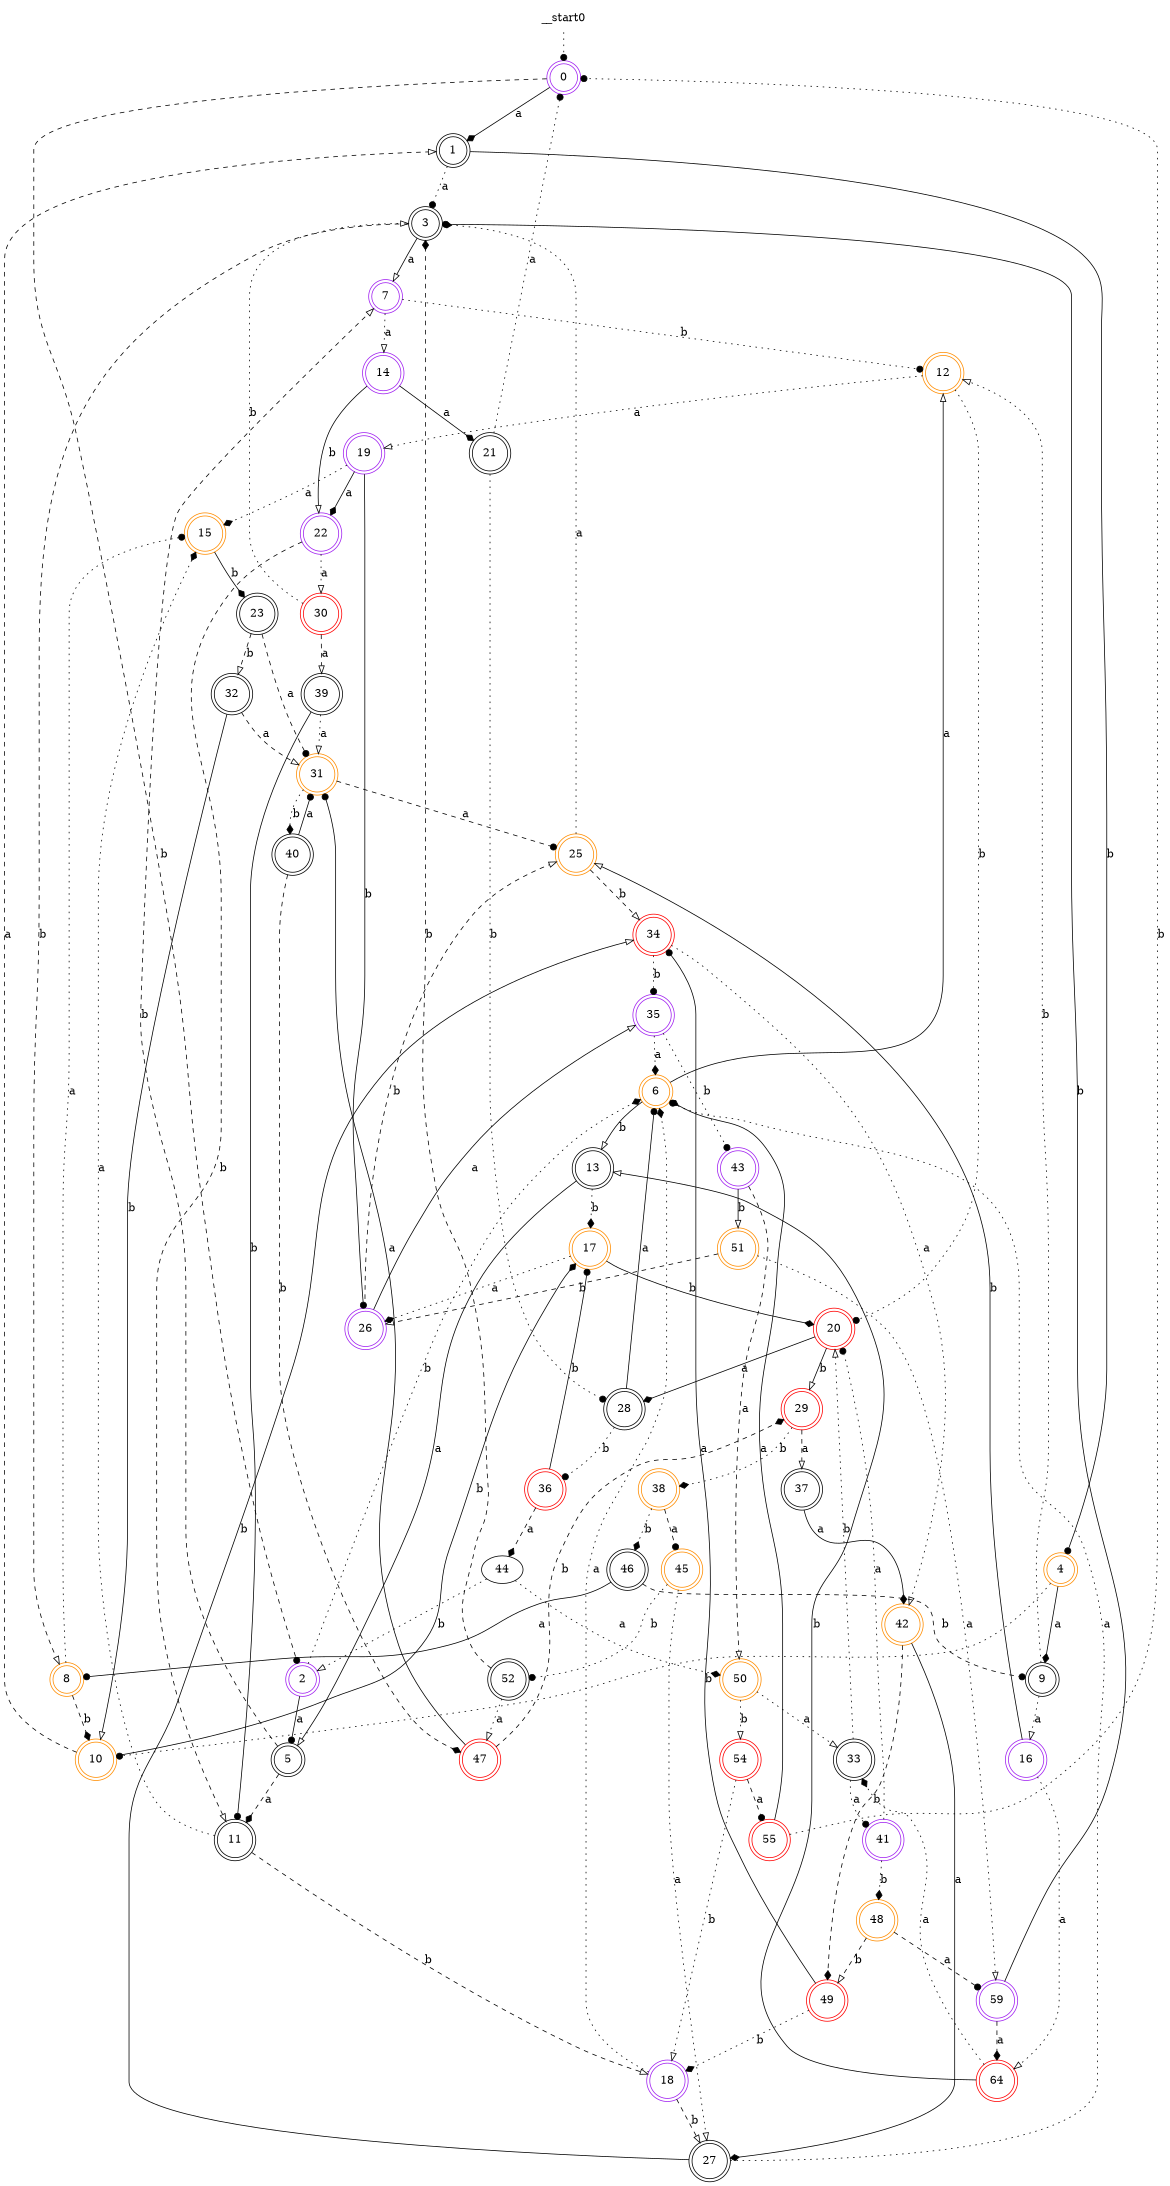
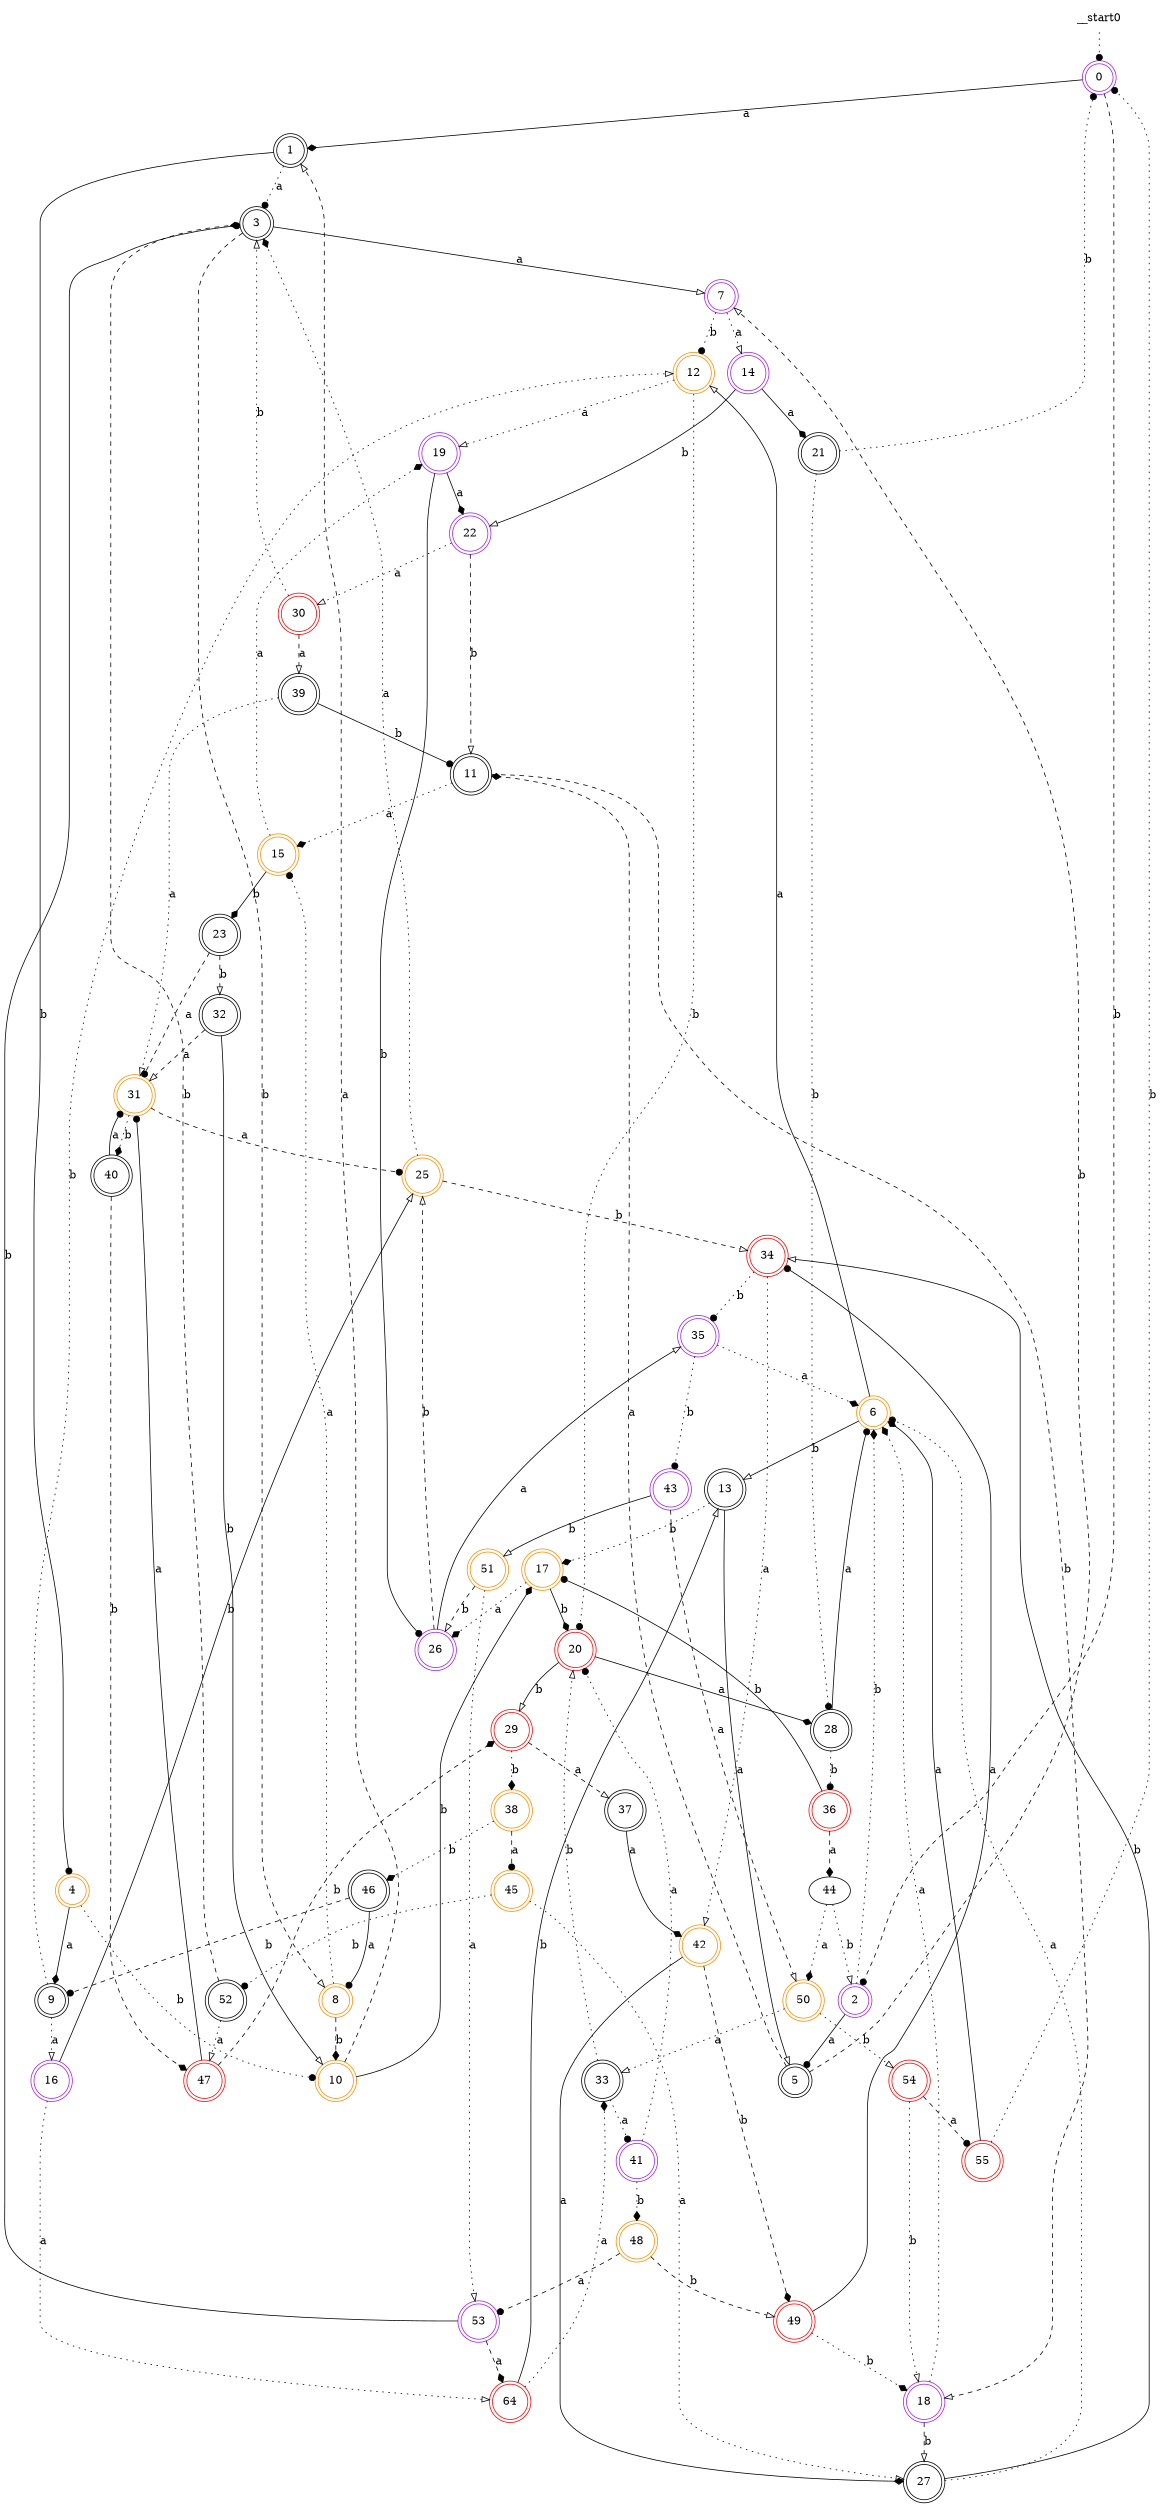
edge "21" -> "0": label "a" -> "b"
edge "19" -> "15": reversed
node "59": label "59" -> "53"
